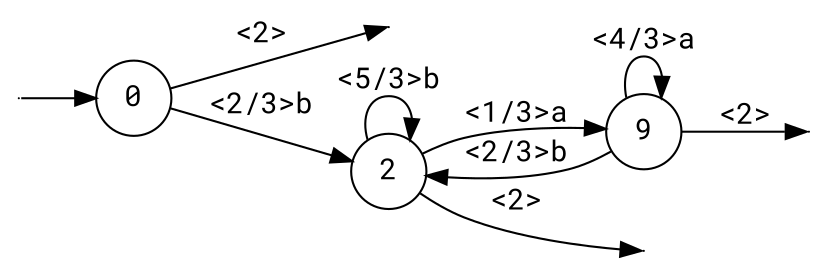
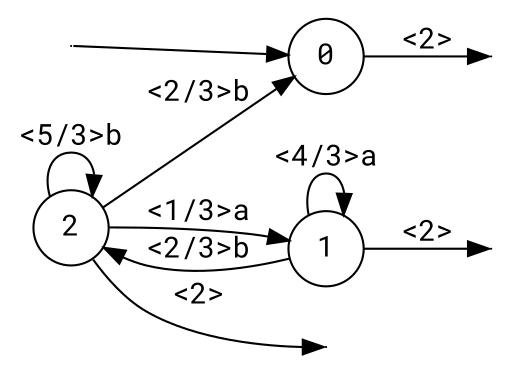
edge "0" -> "2": reversed
node "9": label "9" -> "1"
